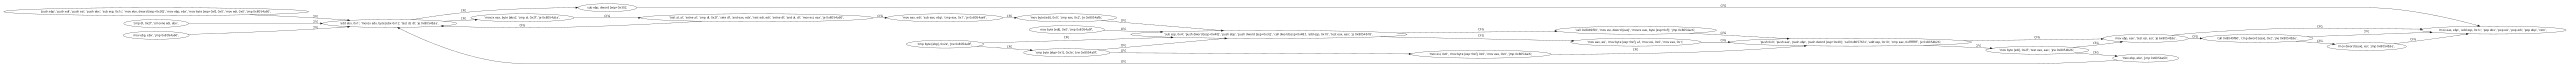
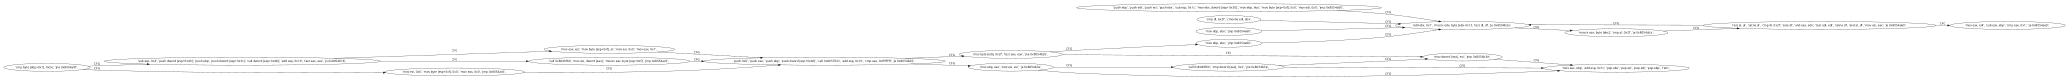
node "'sub ebp, dword [esp+0x30]',": removed
node "'mov byte [edi], 0x0', 'cmp eax, 0x2', 'je 0x8054afb',": removed
node "'cmp dl, 0x2f', 'cmovne edi, ebx',": label "'cmp dl, 0x2f', 'cmovne edi, ebx'," -> "'cmp dl, 6x2f', 'cmovne edi, ebx',"
node "'mov byte [edi], 0x0', 'jmp 0x8054a9f',": removed
node "'cmp byte [ebp], 0x2e', 'jne 0x8054a9f',": removed
edge "'mov byte [edi], 0x2f', 'test eax, eax', 'jne 0x8054b26'," -> "'mov ebp, eax', 'test esi, esi', 'je 6x8054b3e',": now "'mov byte [edi], 0x2f', 'test eax, eax', 'jne 0x8054b26'," -> "'mov dword [eax], esi', 'jmp 0x8054b3e',"
